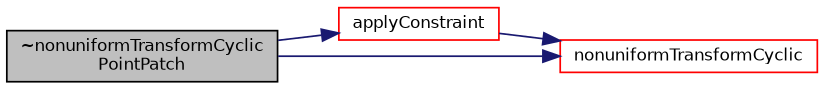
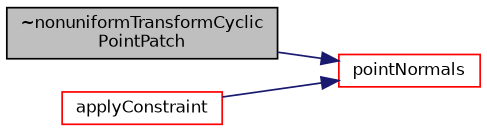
edge "~nonuniformTransformCyclic PointPatch" -> "applyConstraint": removed
node "nonuniformTransformCyclic": label "nonuniformTransformCyclic" -> "pointNormals"
